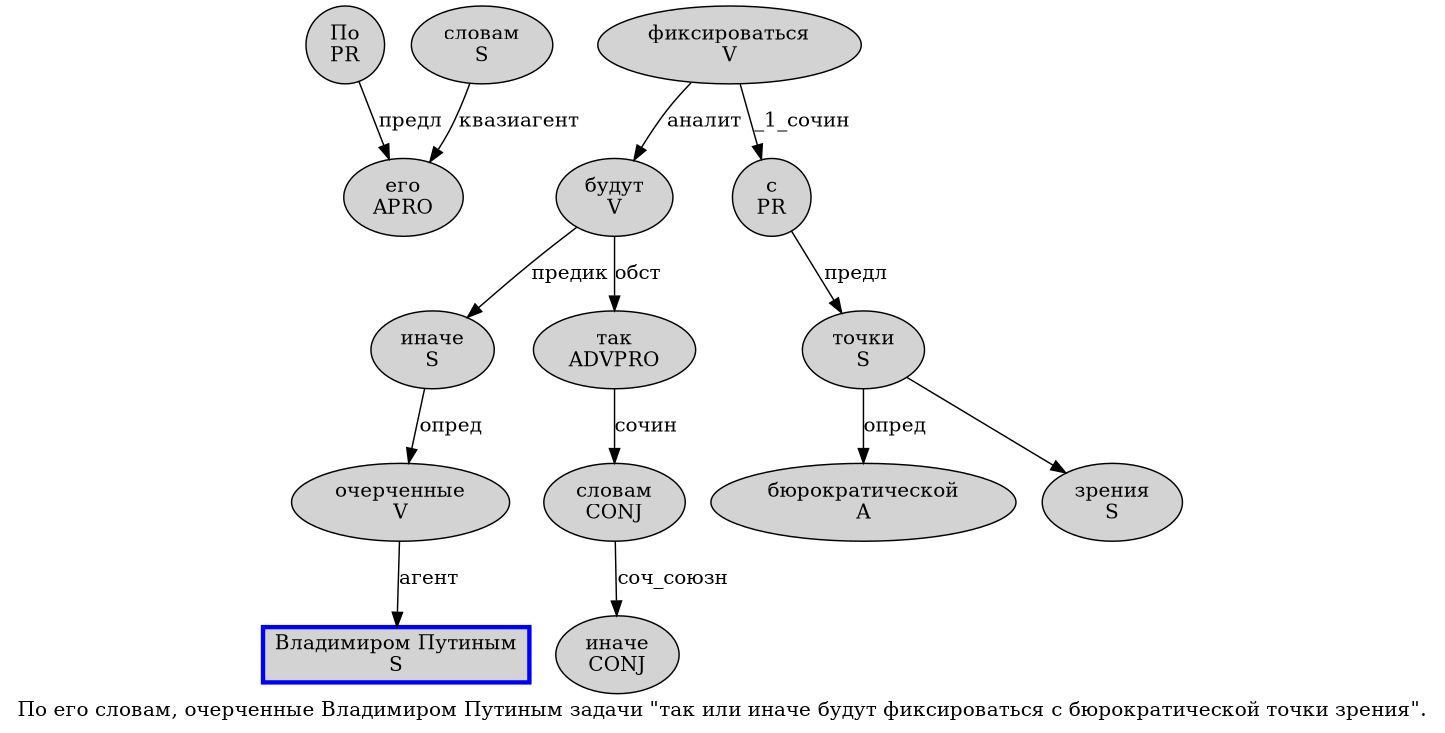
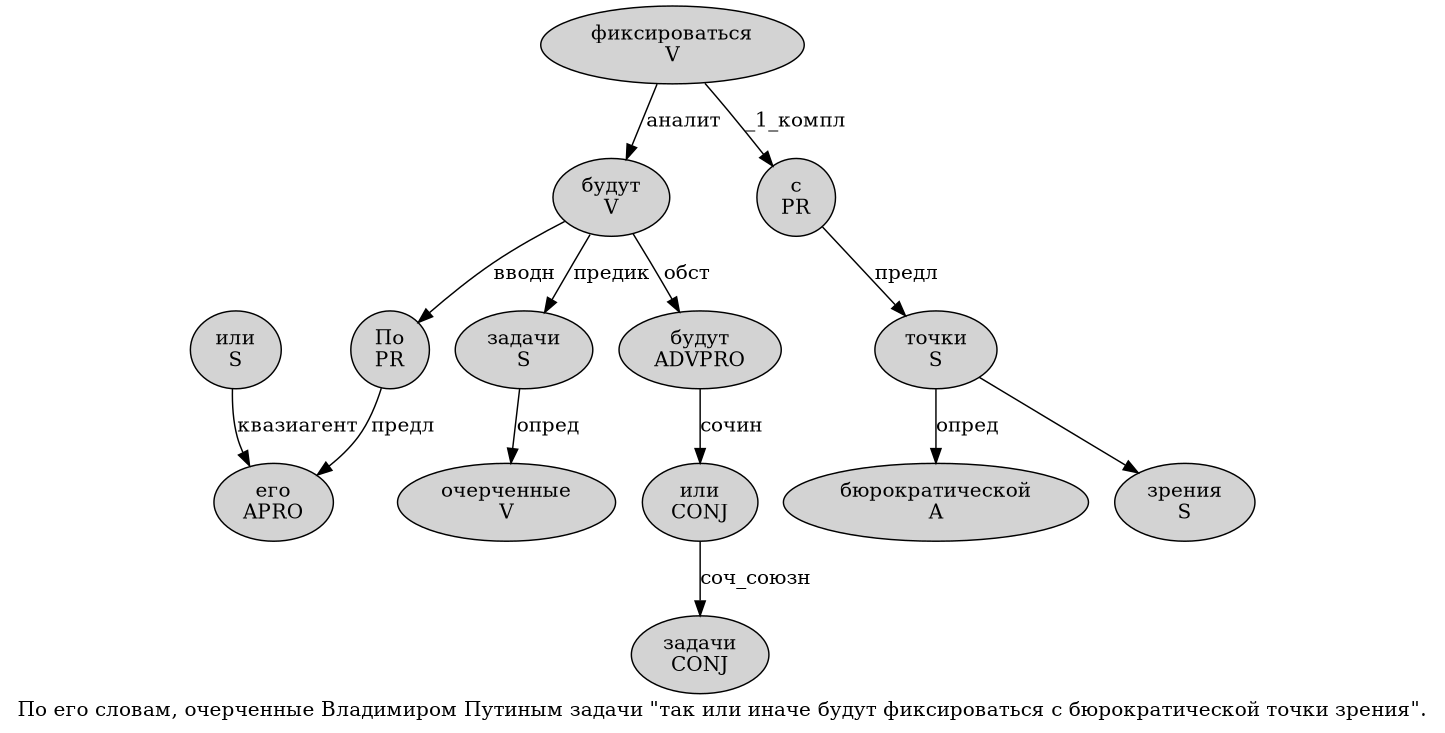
node "словам S": label "словам S" -> "или S"
edge "фиксироваться V" -> "с PR": label "_1_сочин" -> "_1_компл"
edge "будут V" -> "По PR": added, label "вводн"
node "иначе S": label "иначе S" -> "задачи S"
node "так ADVPRO": label "так ADVPRO" -> "будут ADVPRO"
node "словам CONJ": label "словам CONJ" -> "или CONJ"
node "Владимиром Путиным S": removed
node "иначе CONJ": label "иначе CONJ" -> "задачи CONJ"
